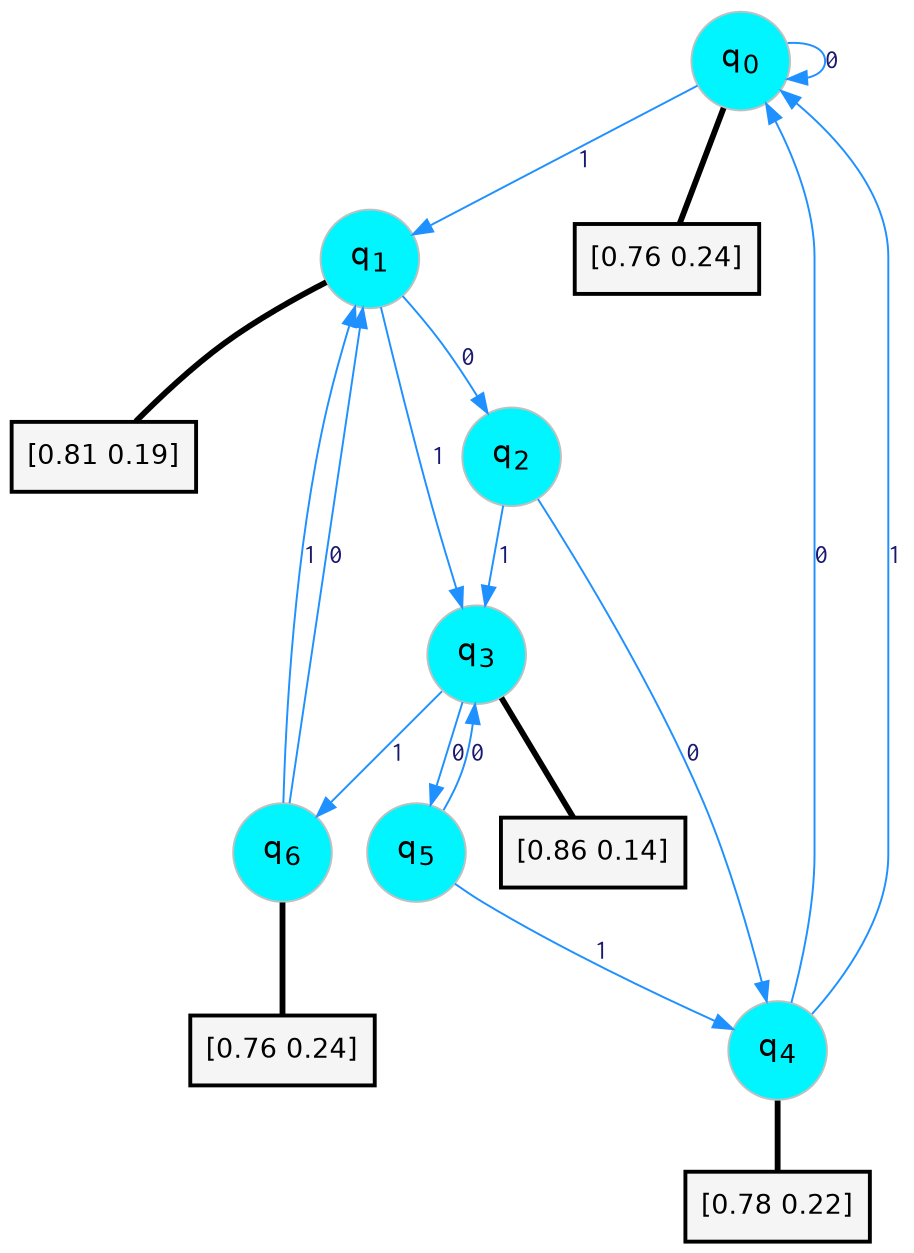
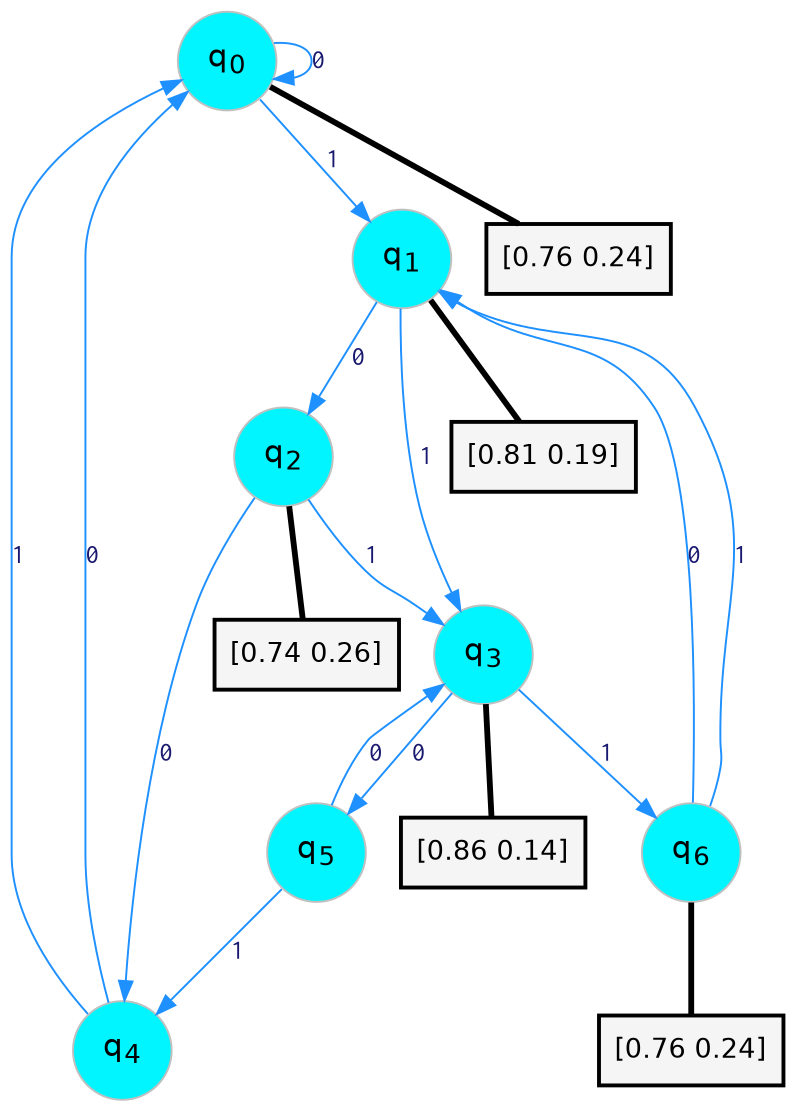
node "[0.74 0.26]": added
node "[0.78 0.22]": removed
